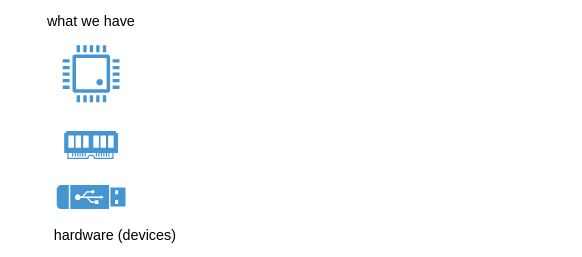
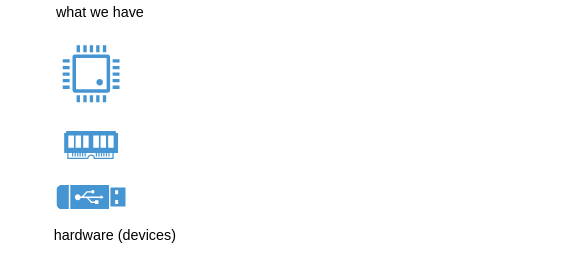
node "what we have": moved (91, 21) -> (100, 12)
